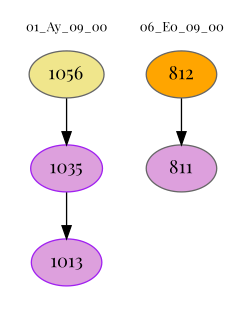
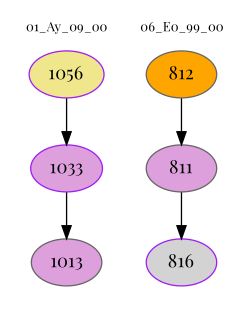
cluster "06_E0_09_00": label "06_E0_09_00" -> "06_E0_99_00"
node "1056": color gray40 -> purple
node "1035": label "1035" -> "1033"
node "1013": color purple -> gray40
node "816": added
